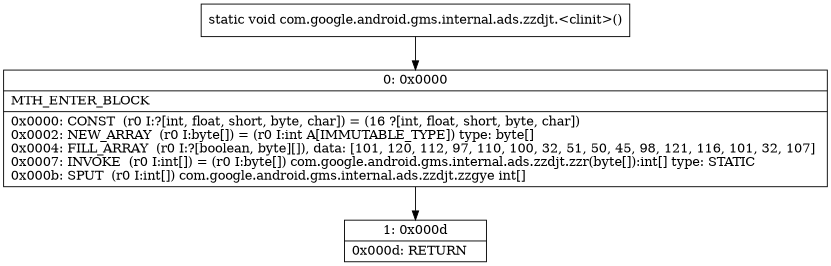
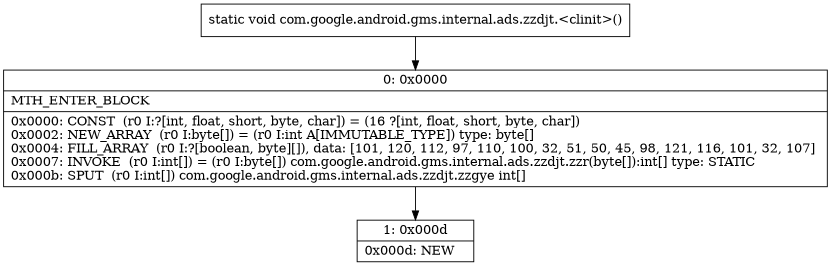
node "1: 0x000d": text "0x000d: RETURN" -> "0x000d: NEW"
